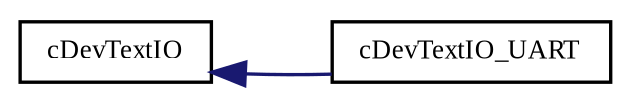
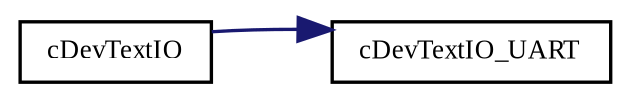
edge "cDevTextIO_UART" -> "cDevTextIO": reversed
